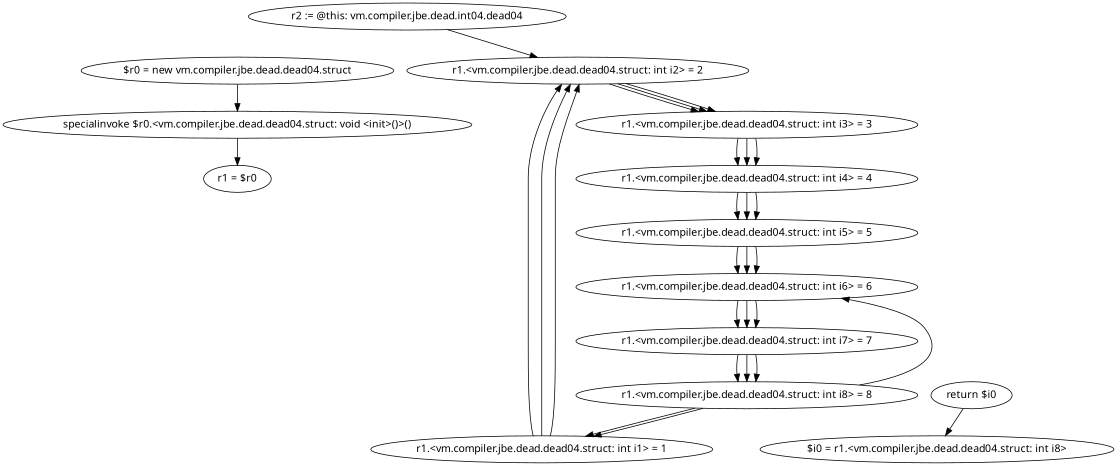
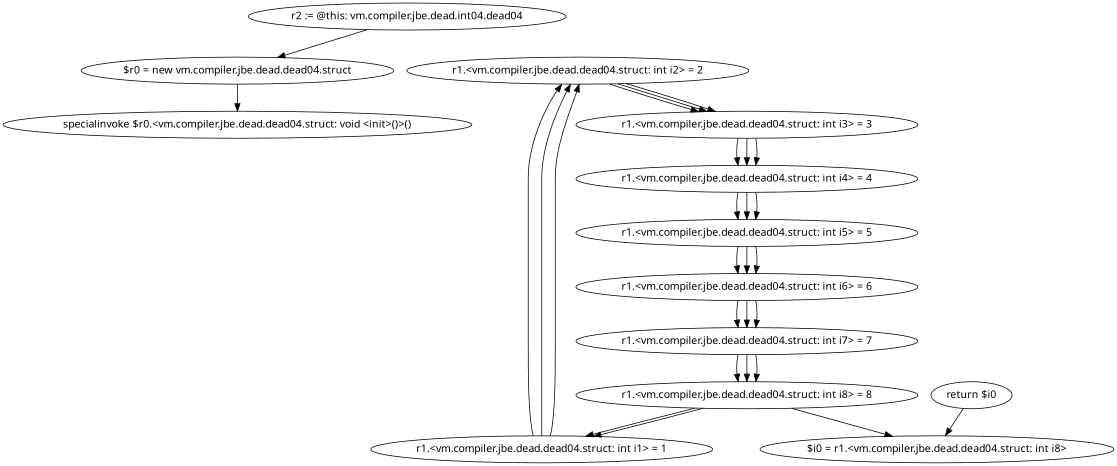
edge "r2 := @this: vm.compiler.jbe.dead.int04.dead04" -> "r1.<vm.compiler.jbe.dead.dead04.struct: int i2> = 2": now "r2 := @this: vm.compiler.jbe.dead.int04.dead04" -> "$r0 = new vm.compiler.jbe.dead.dead04.struct"
node "r1 = $r0": removed
edge "r1.<vm.compiler.jbe.dead.dead04.struct: int i8> = 8" -> "r1.<vm.compiler.jbe.dead.dead04.struct: int i6> = 6": now "r1.<vm.compiler.jbe.dead.dead04.struct: int i8> = 8" -> "$i0 = r1.<vm.compiler.jbe.dead.dead04.struct: int i8>"
